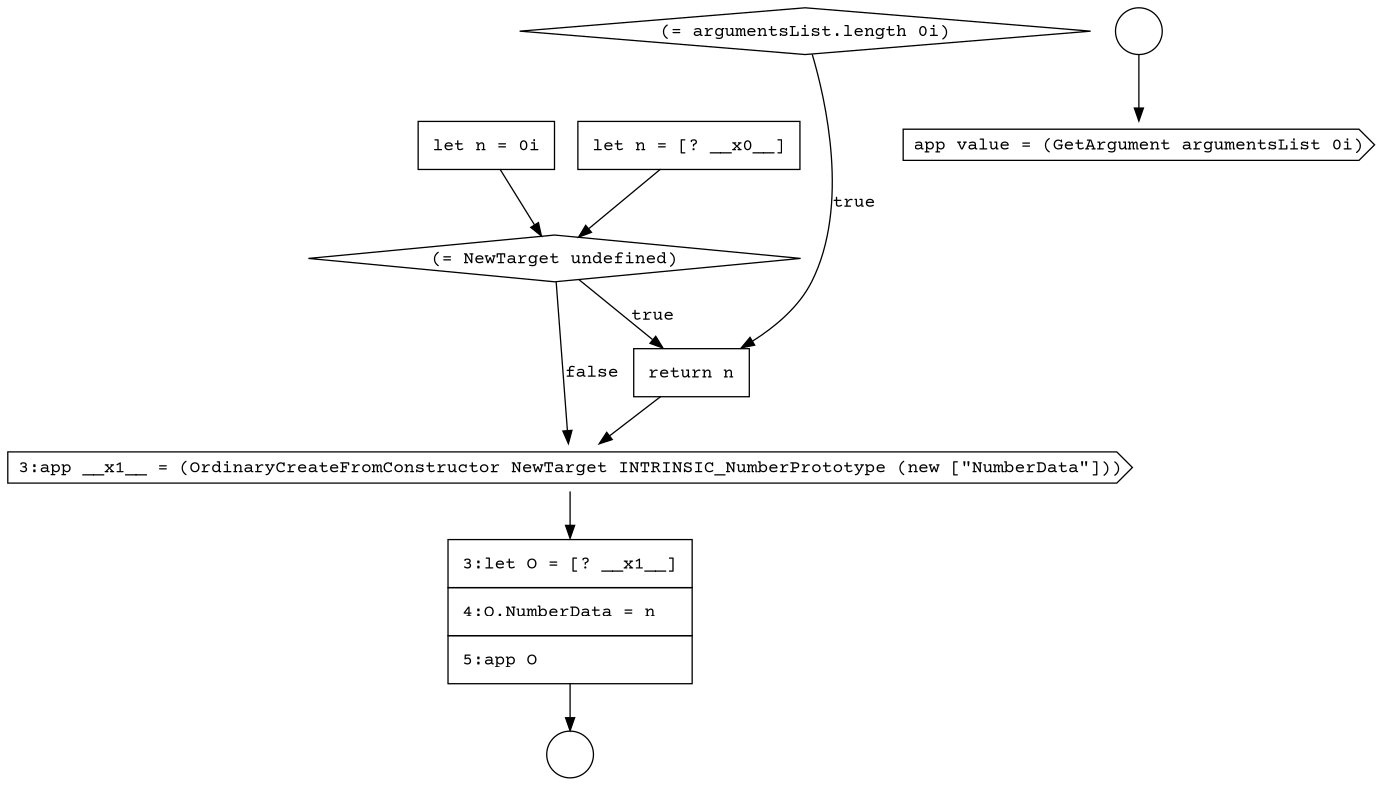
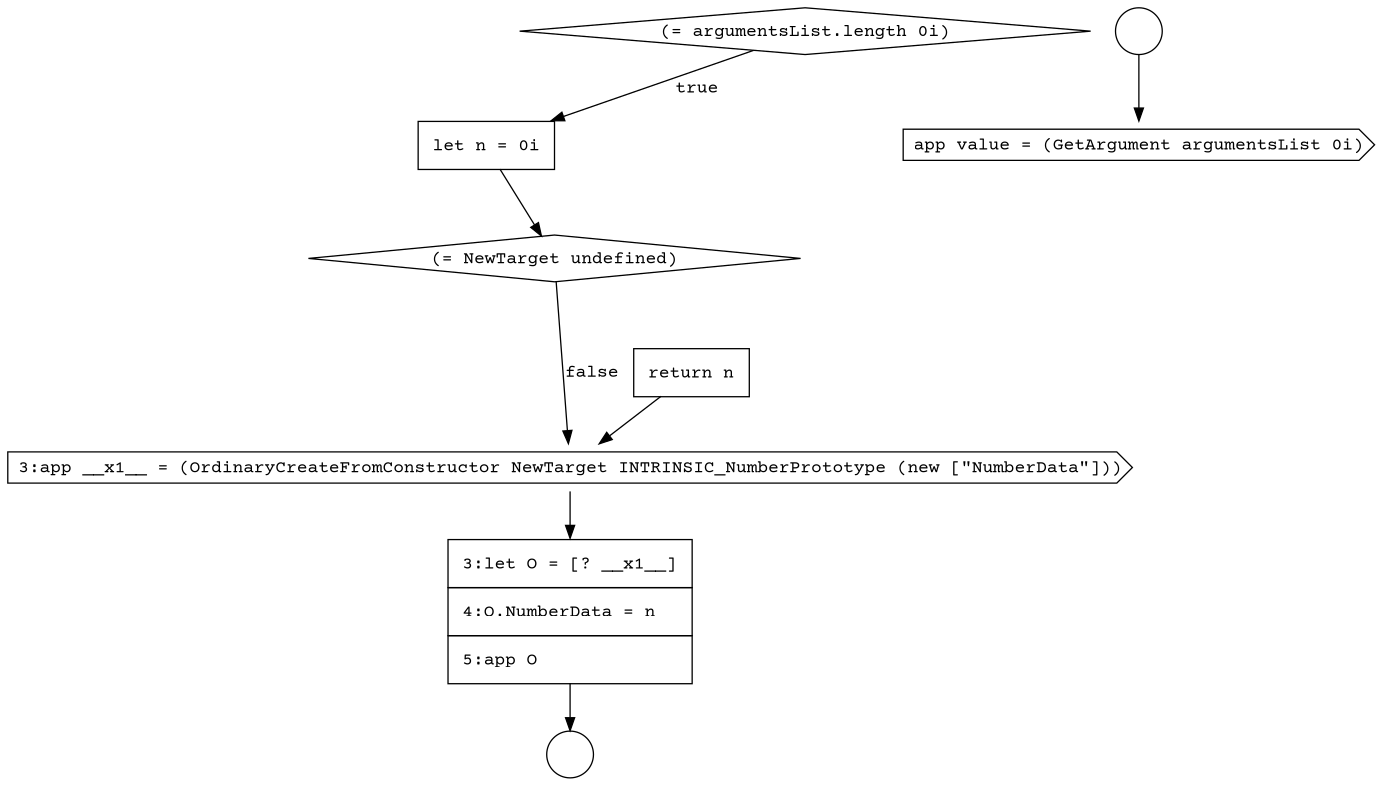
node "let n = [? __x0__]": removed
edge "(= argumentsList.length 0i)" -> "return n": now "(= argumentsList.length 0i)" -> "let n = 0i"
edge "(= NewTarget undefined)" -> "return n": removed, label "true"
